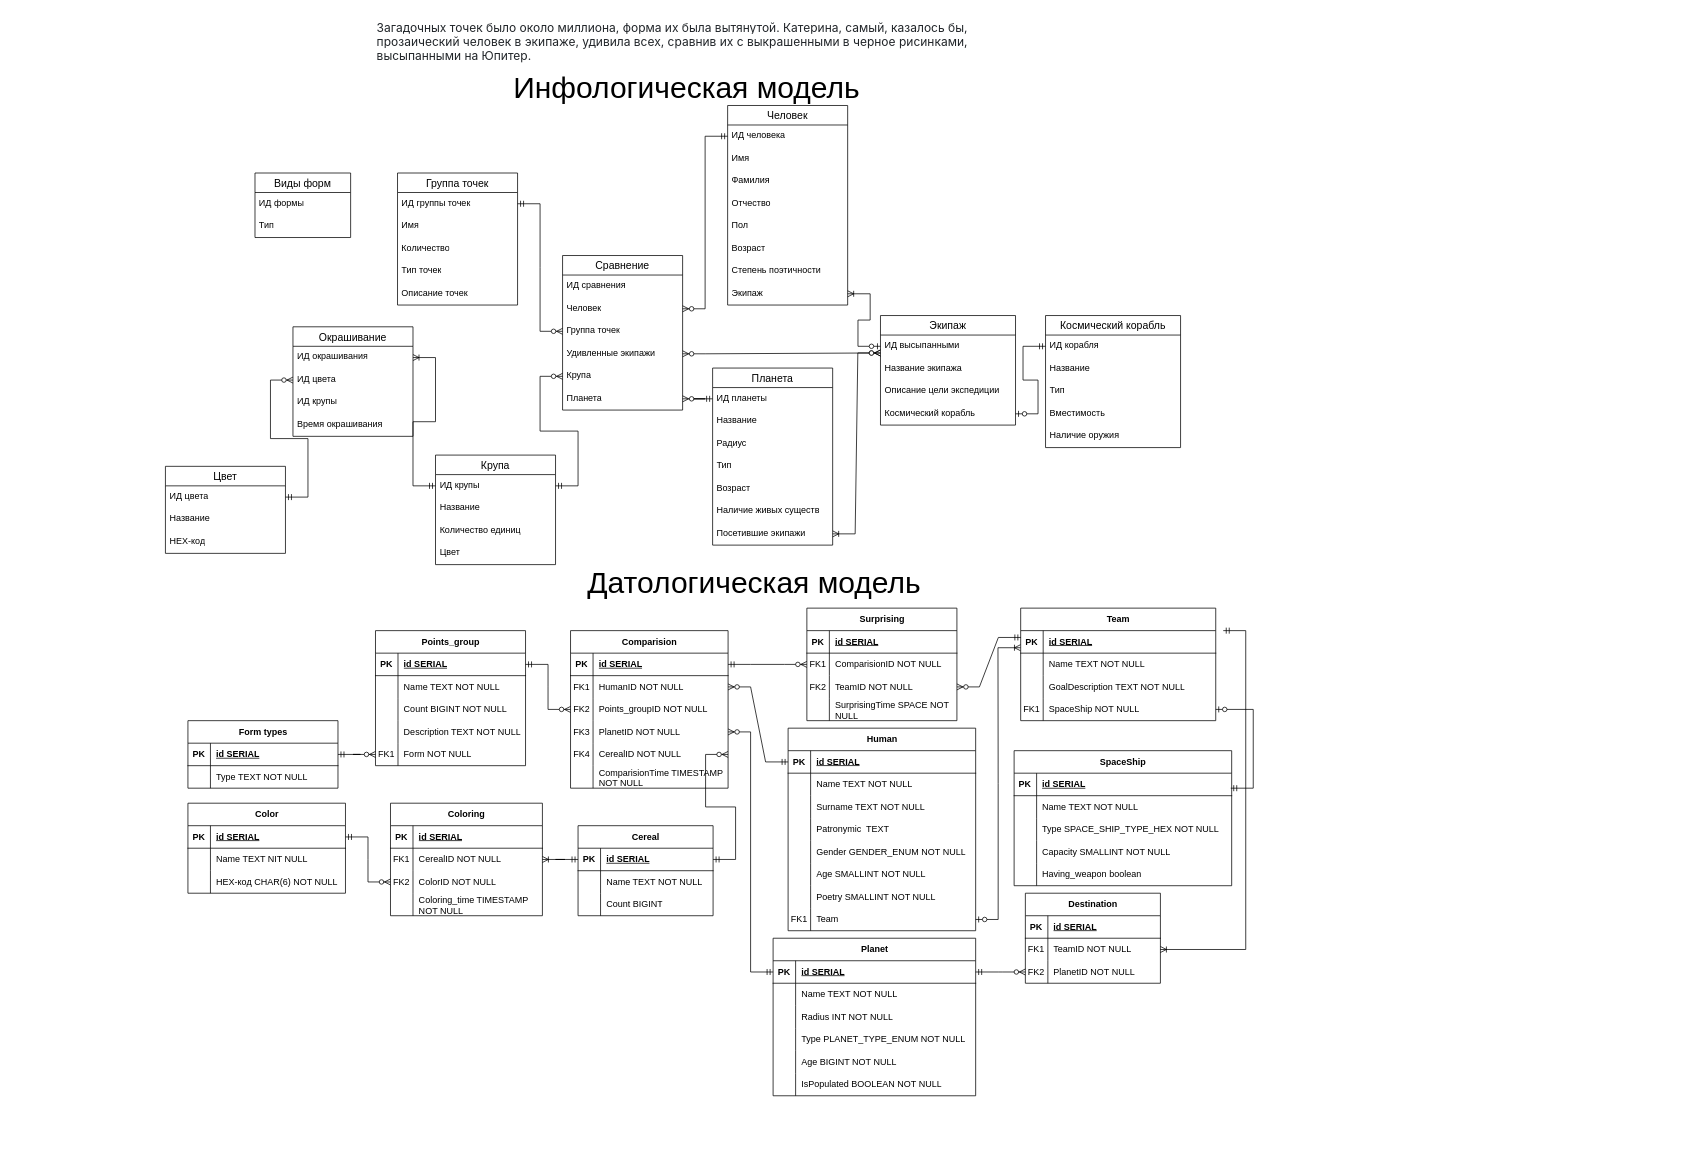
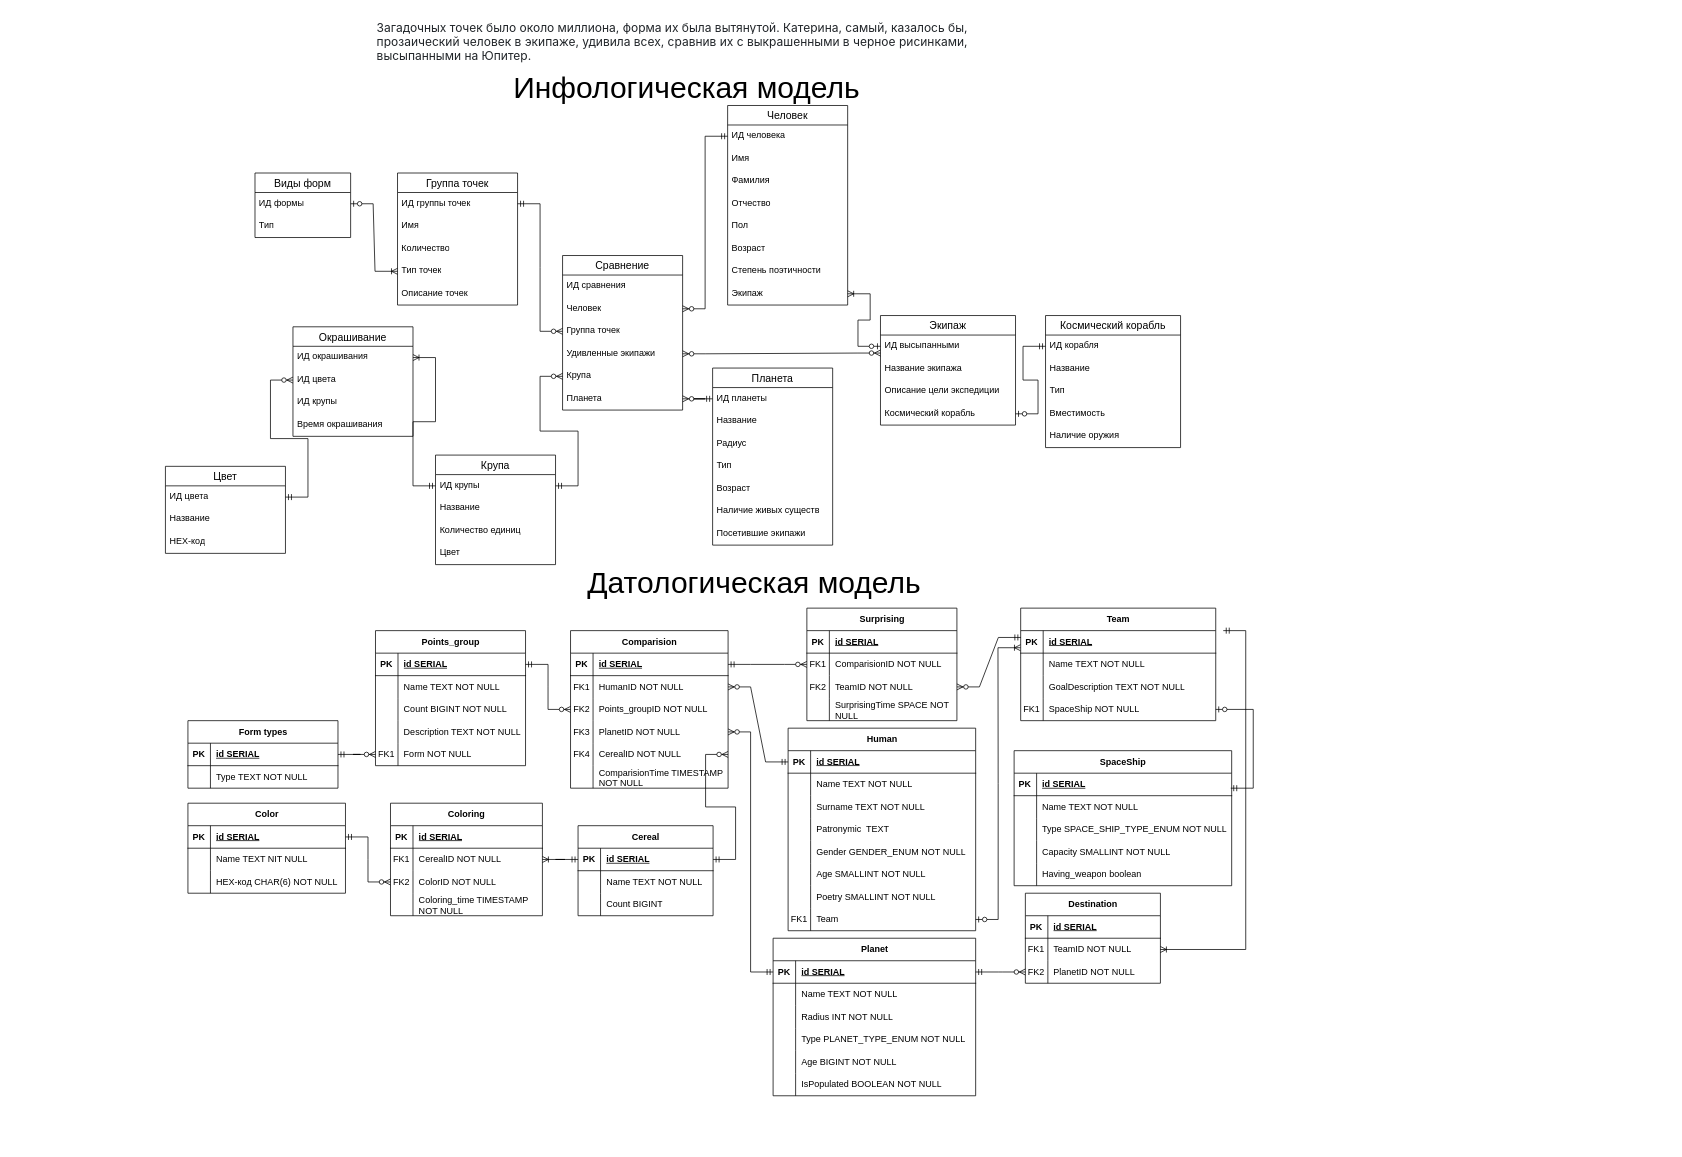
edge "ИД формы" -- "Тип точек": added
edge "ИД высыпанными" -- "Посетившие экипажи": removed
node "Type SPACE_SHIP_TYPE_HEX NOT NULL": label "Type SPACE_SHIP_TYPE_HEX NOT NULL" -> "Type SPACE_SHIP_TYPE_ENUM NOT NULL"
